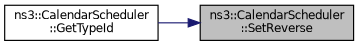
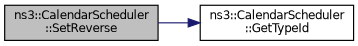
edge "ns3::CalendarScheduler ::GetTypeId" -> "ns3::CalendarScheduler ::SetReverse": reversed
